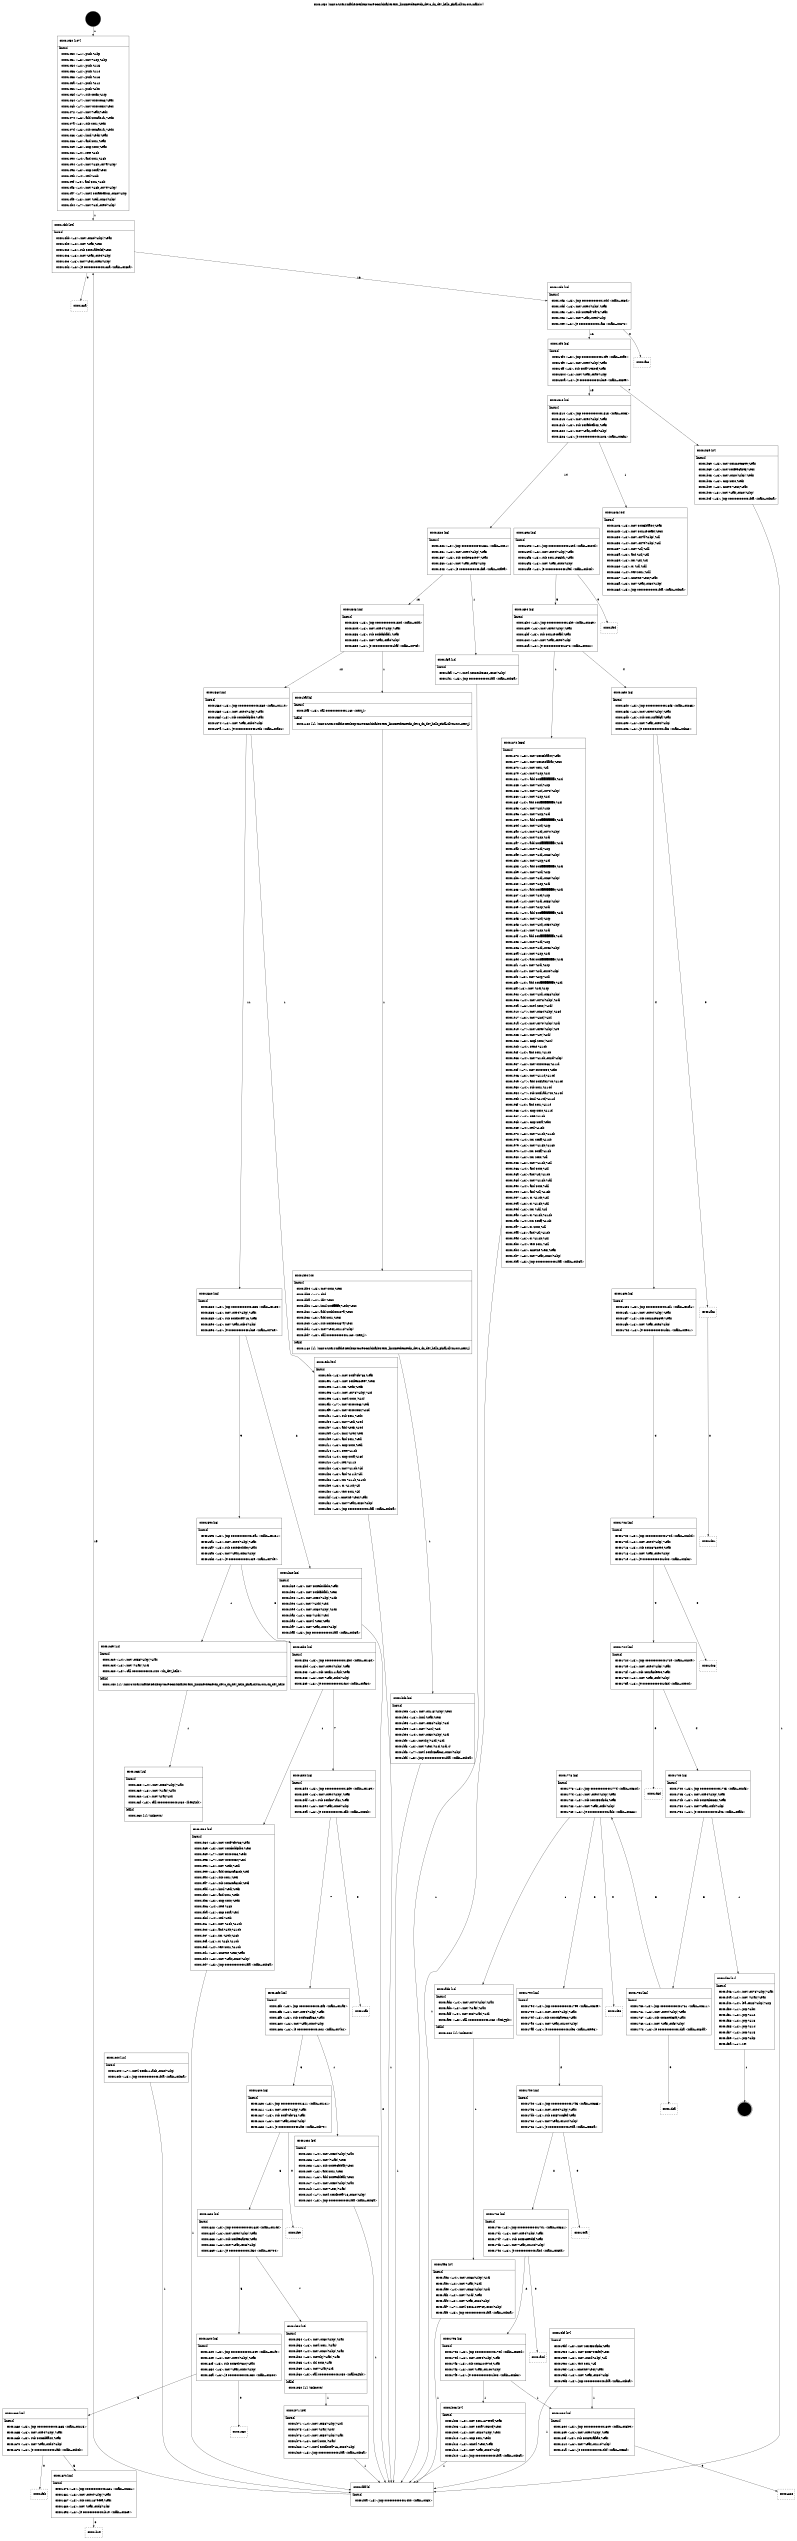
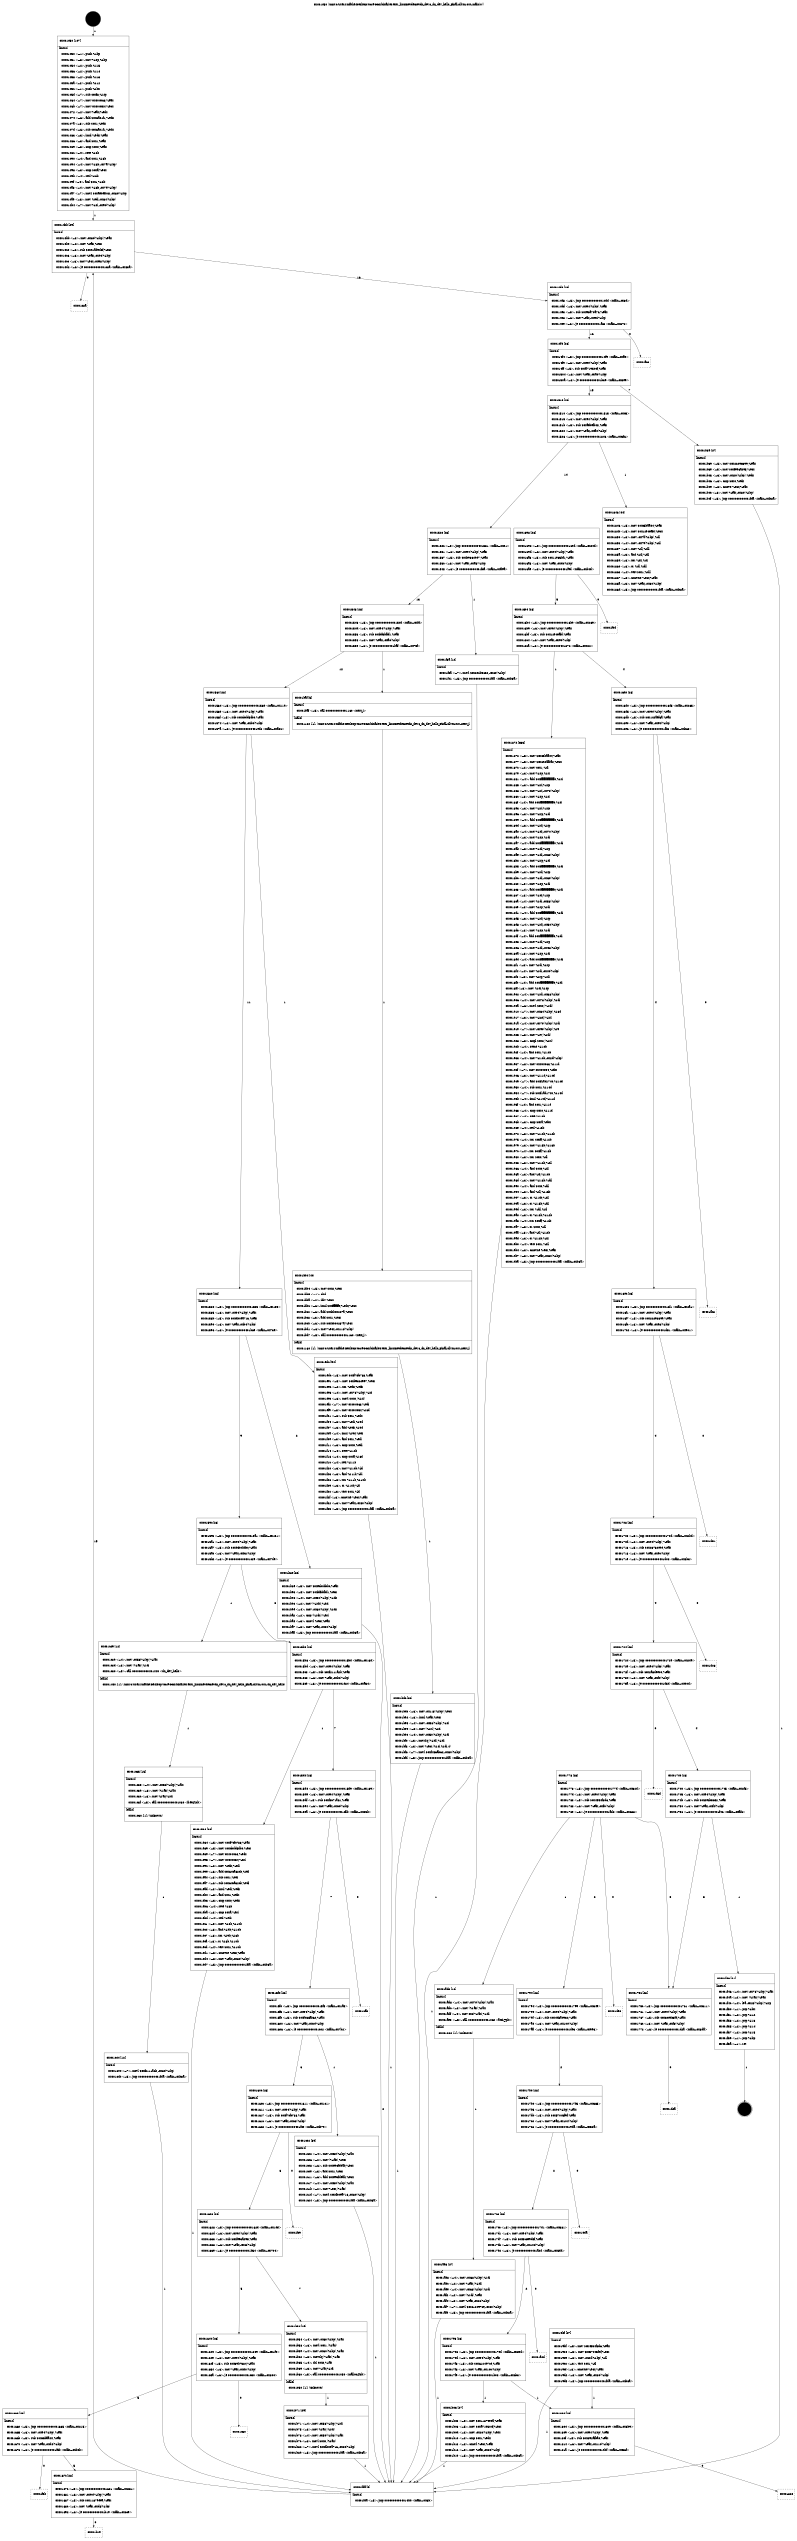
edge "0x401fb8" -> "0x401d51": now "0x4016ec [28]" -> "0x401d51"
edge "0x40175c [28]" -> "0x401778 [28]": reversed
edge "0x401c35 [15]" -> "0x401c44 [12]": added, label "1"
